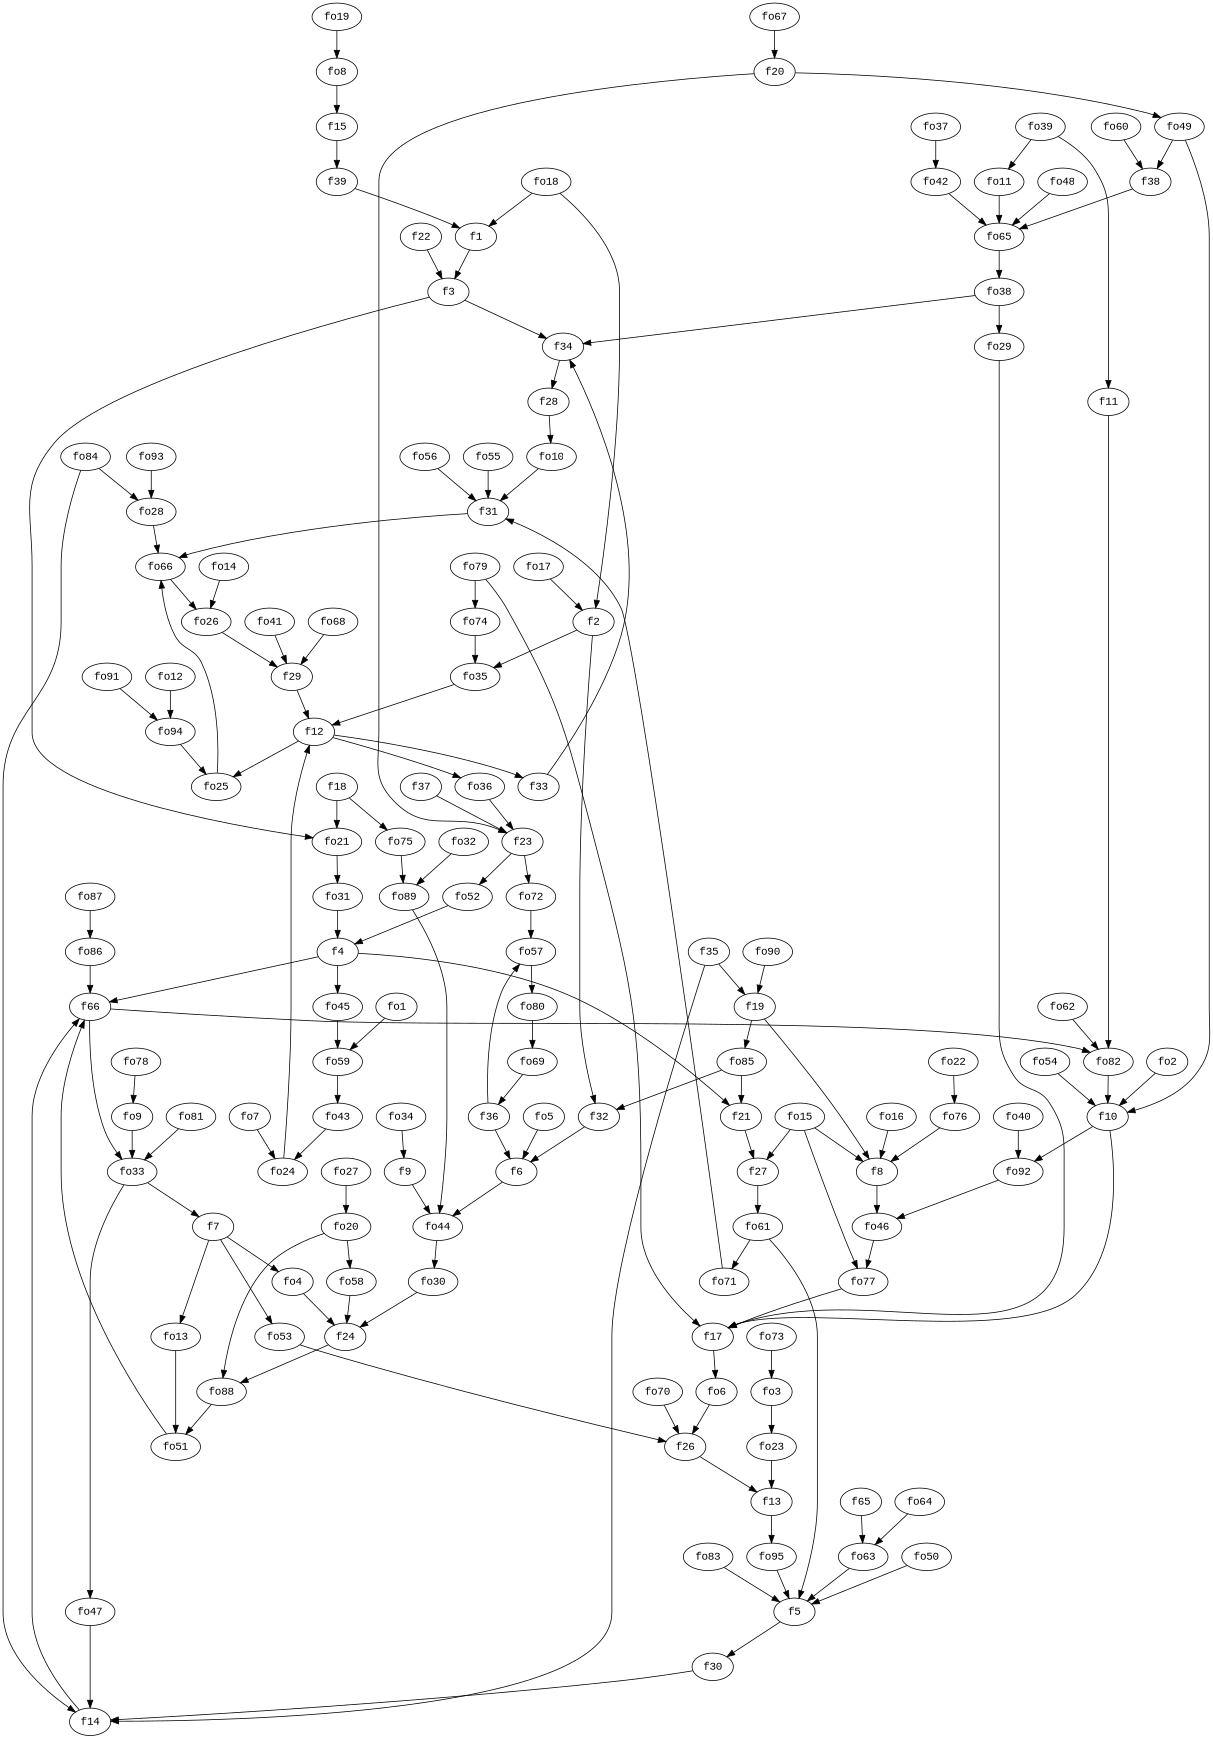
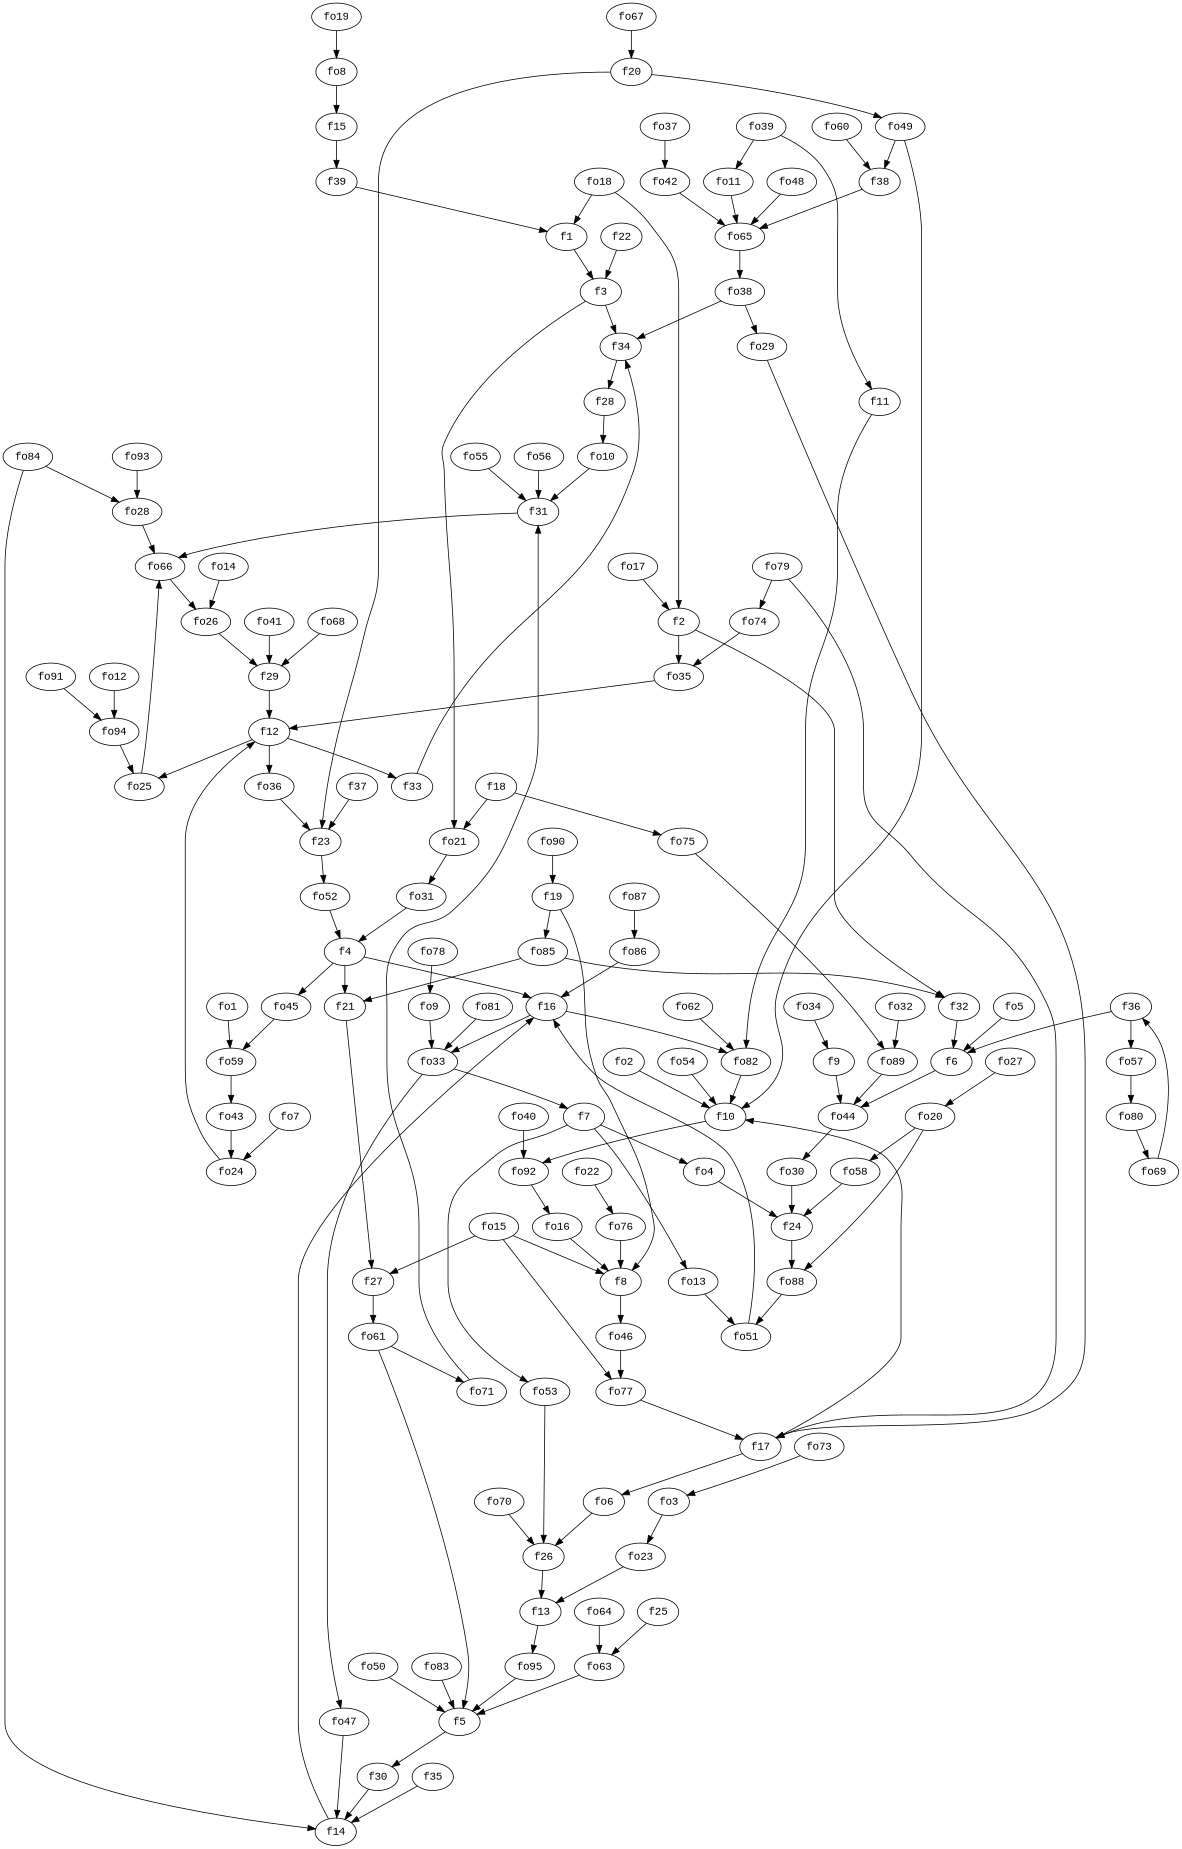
node "fo72": removed
edge "f35" -> "f19": removed
node "f66": label "f66" -> "f16"
edge "fo92" -> "fo46": now "fo92" -> "fo16"
edge "f10" -> "f17": reversed
node "f65": label "f65" -> "f25"
